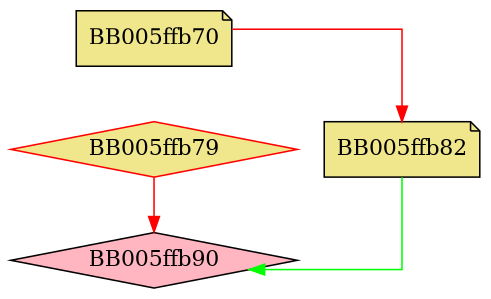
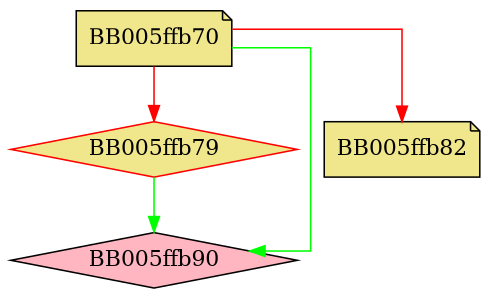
edge "BB005ffb70" -> "BB005ffb79": added
edge "BB005ffb79" -> "BB005ffb90": color red -> green
edge "BB005ffb82" -> "BB005ffb90": now "BB005ffb70" -> "BB005ffb90"
